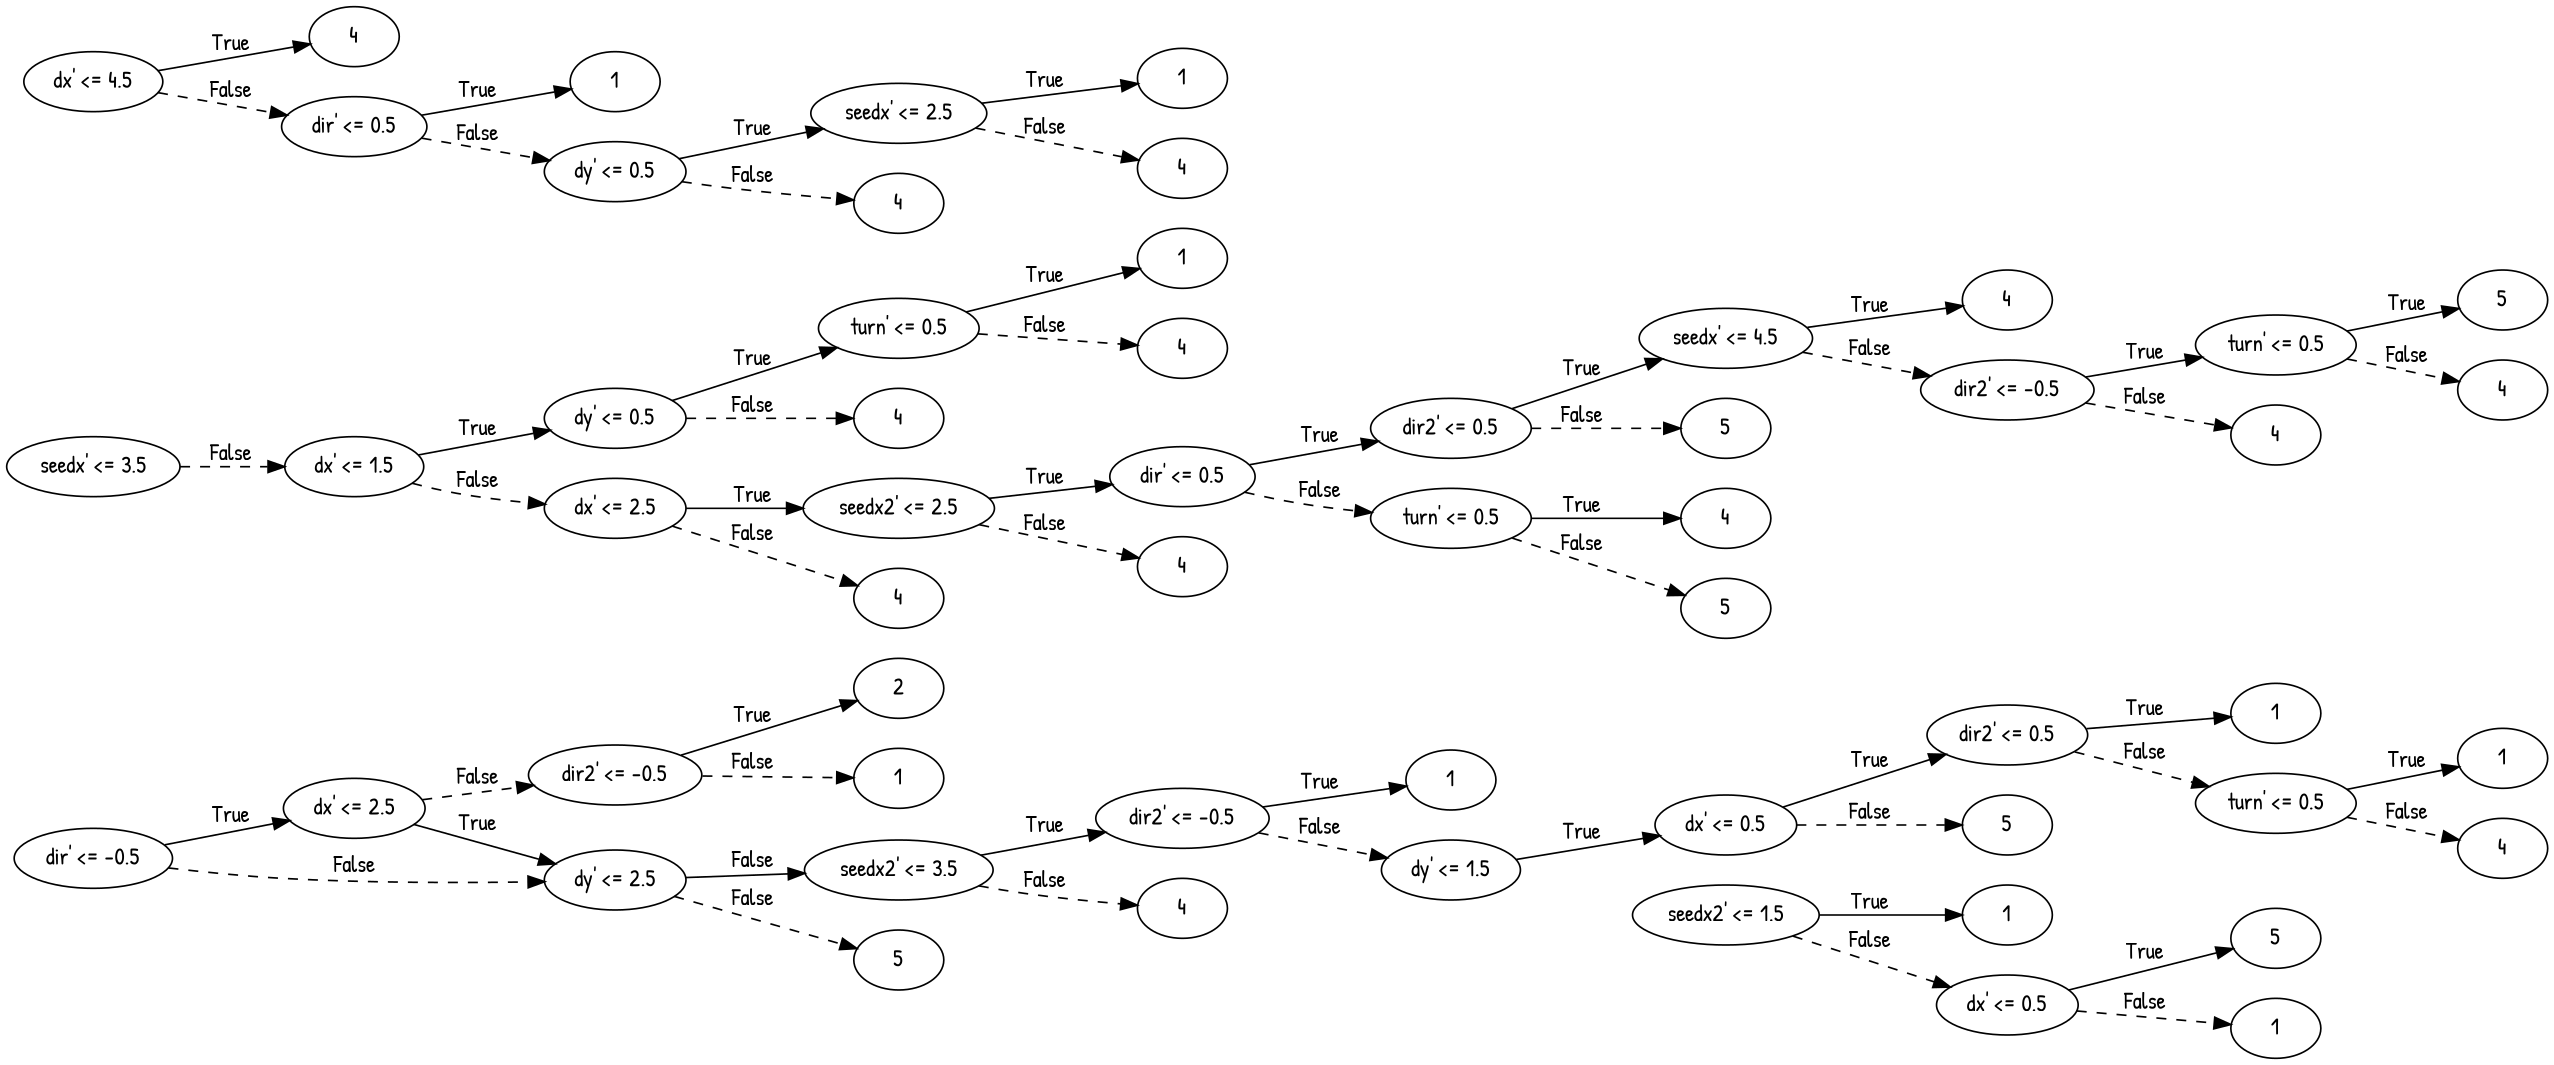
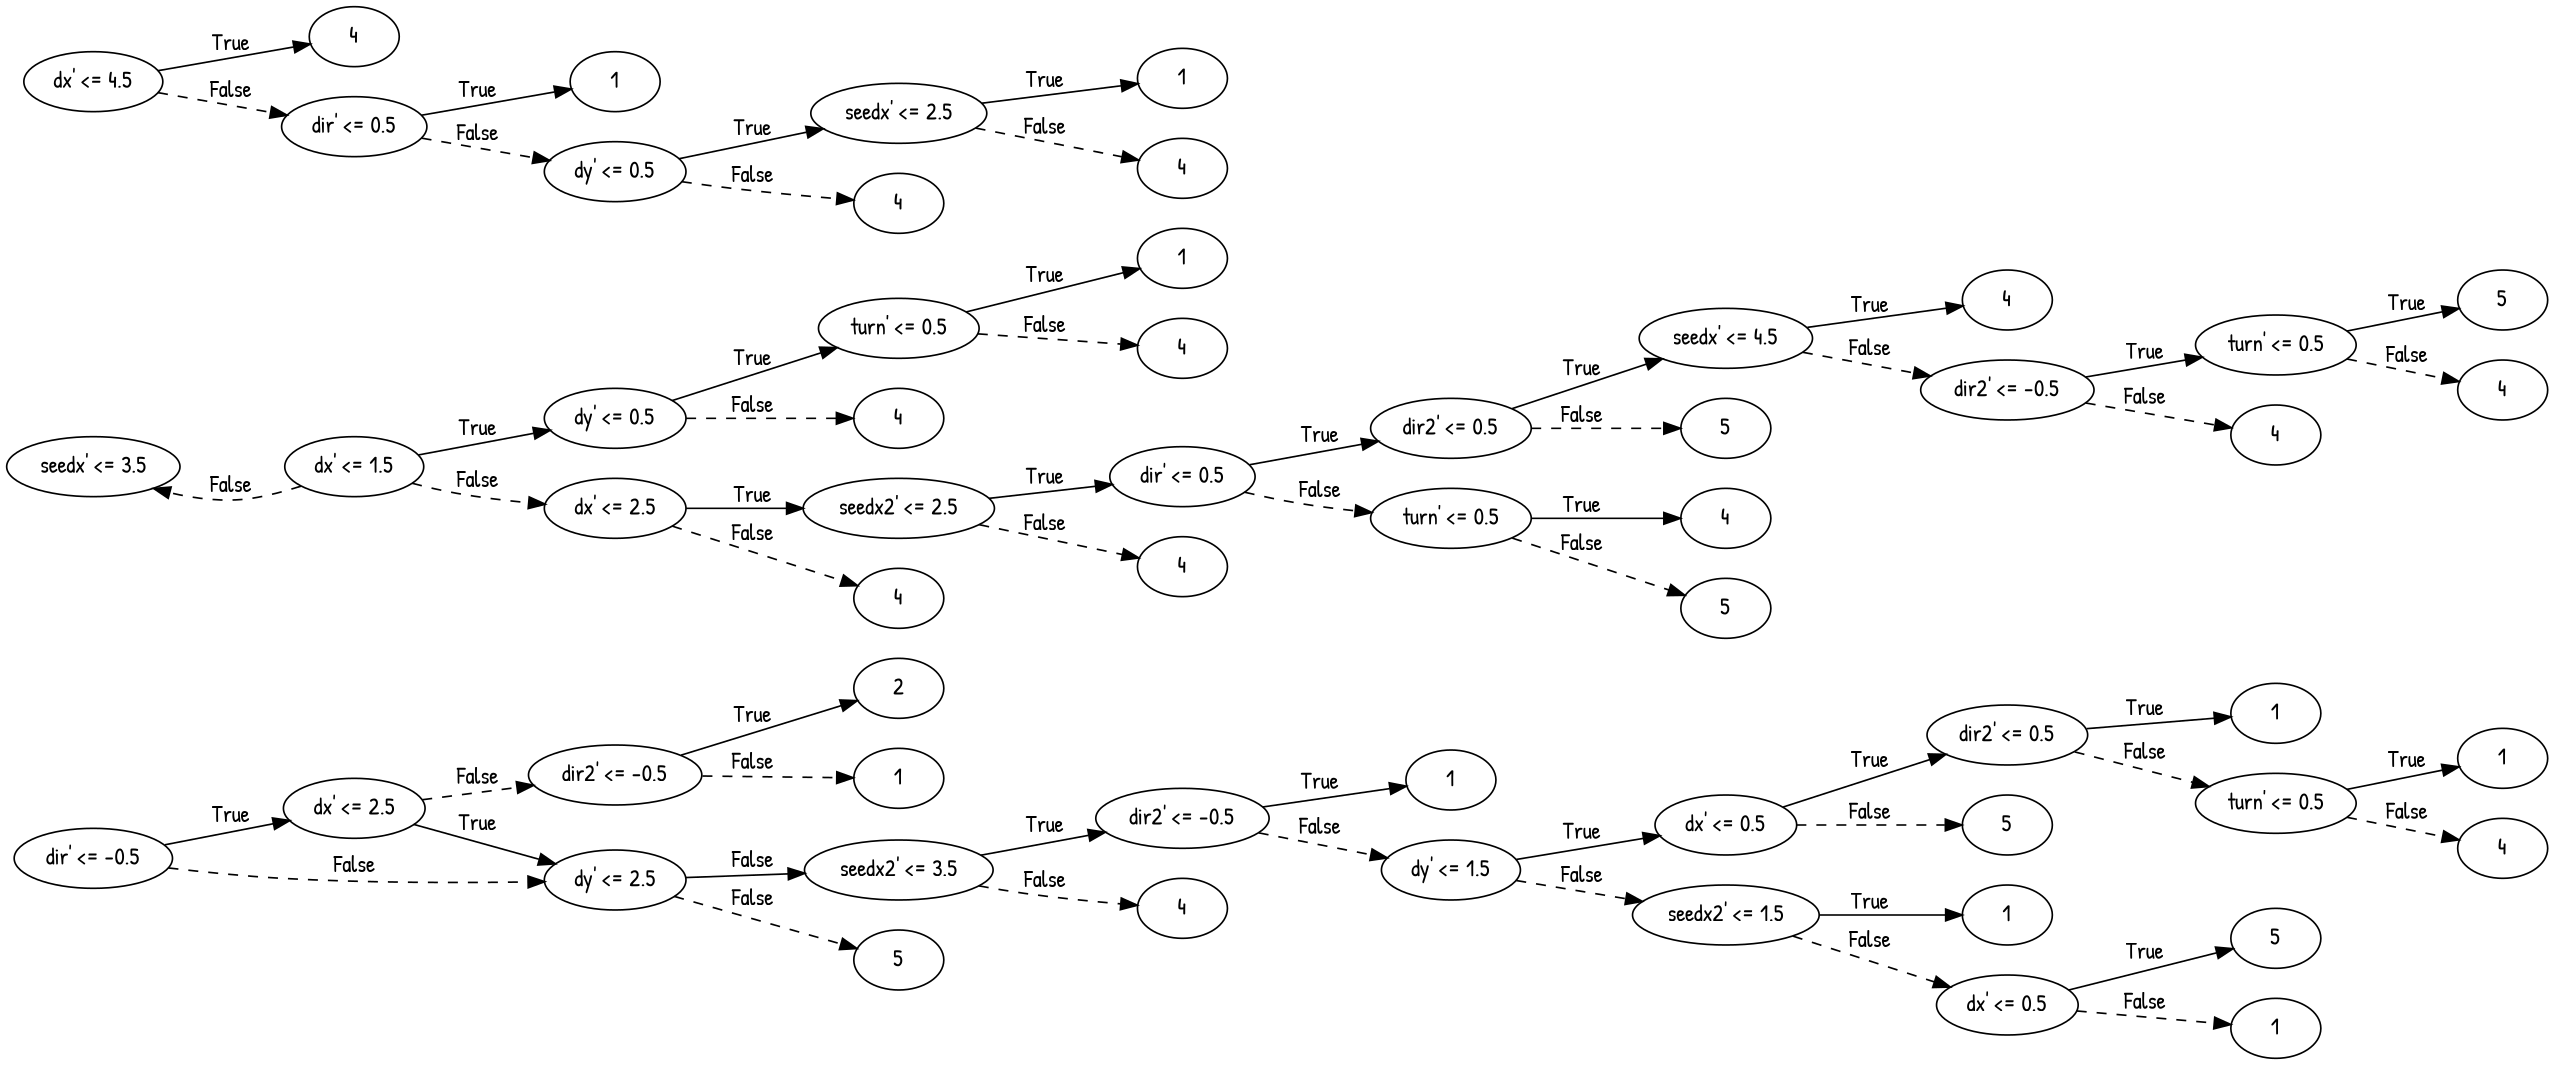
edge "seedx' <= 3.5" -> "dx' <= 1.5": reversed
edge "dy' <= 1.5" -> "seedx2' <= 1.5": added, label "False"
